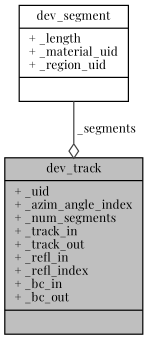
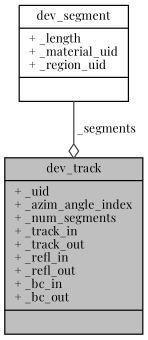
node "dev_track": text "+ _refl_index" -> "+ _refl_out"
